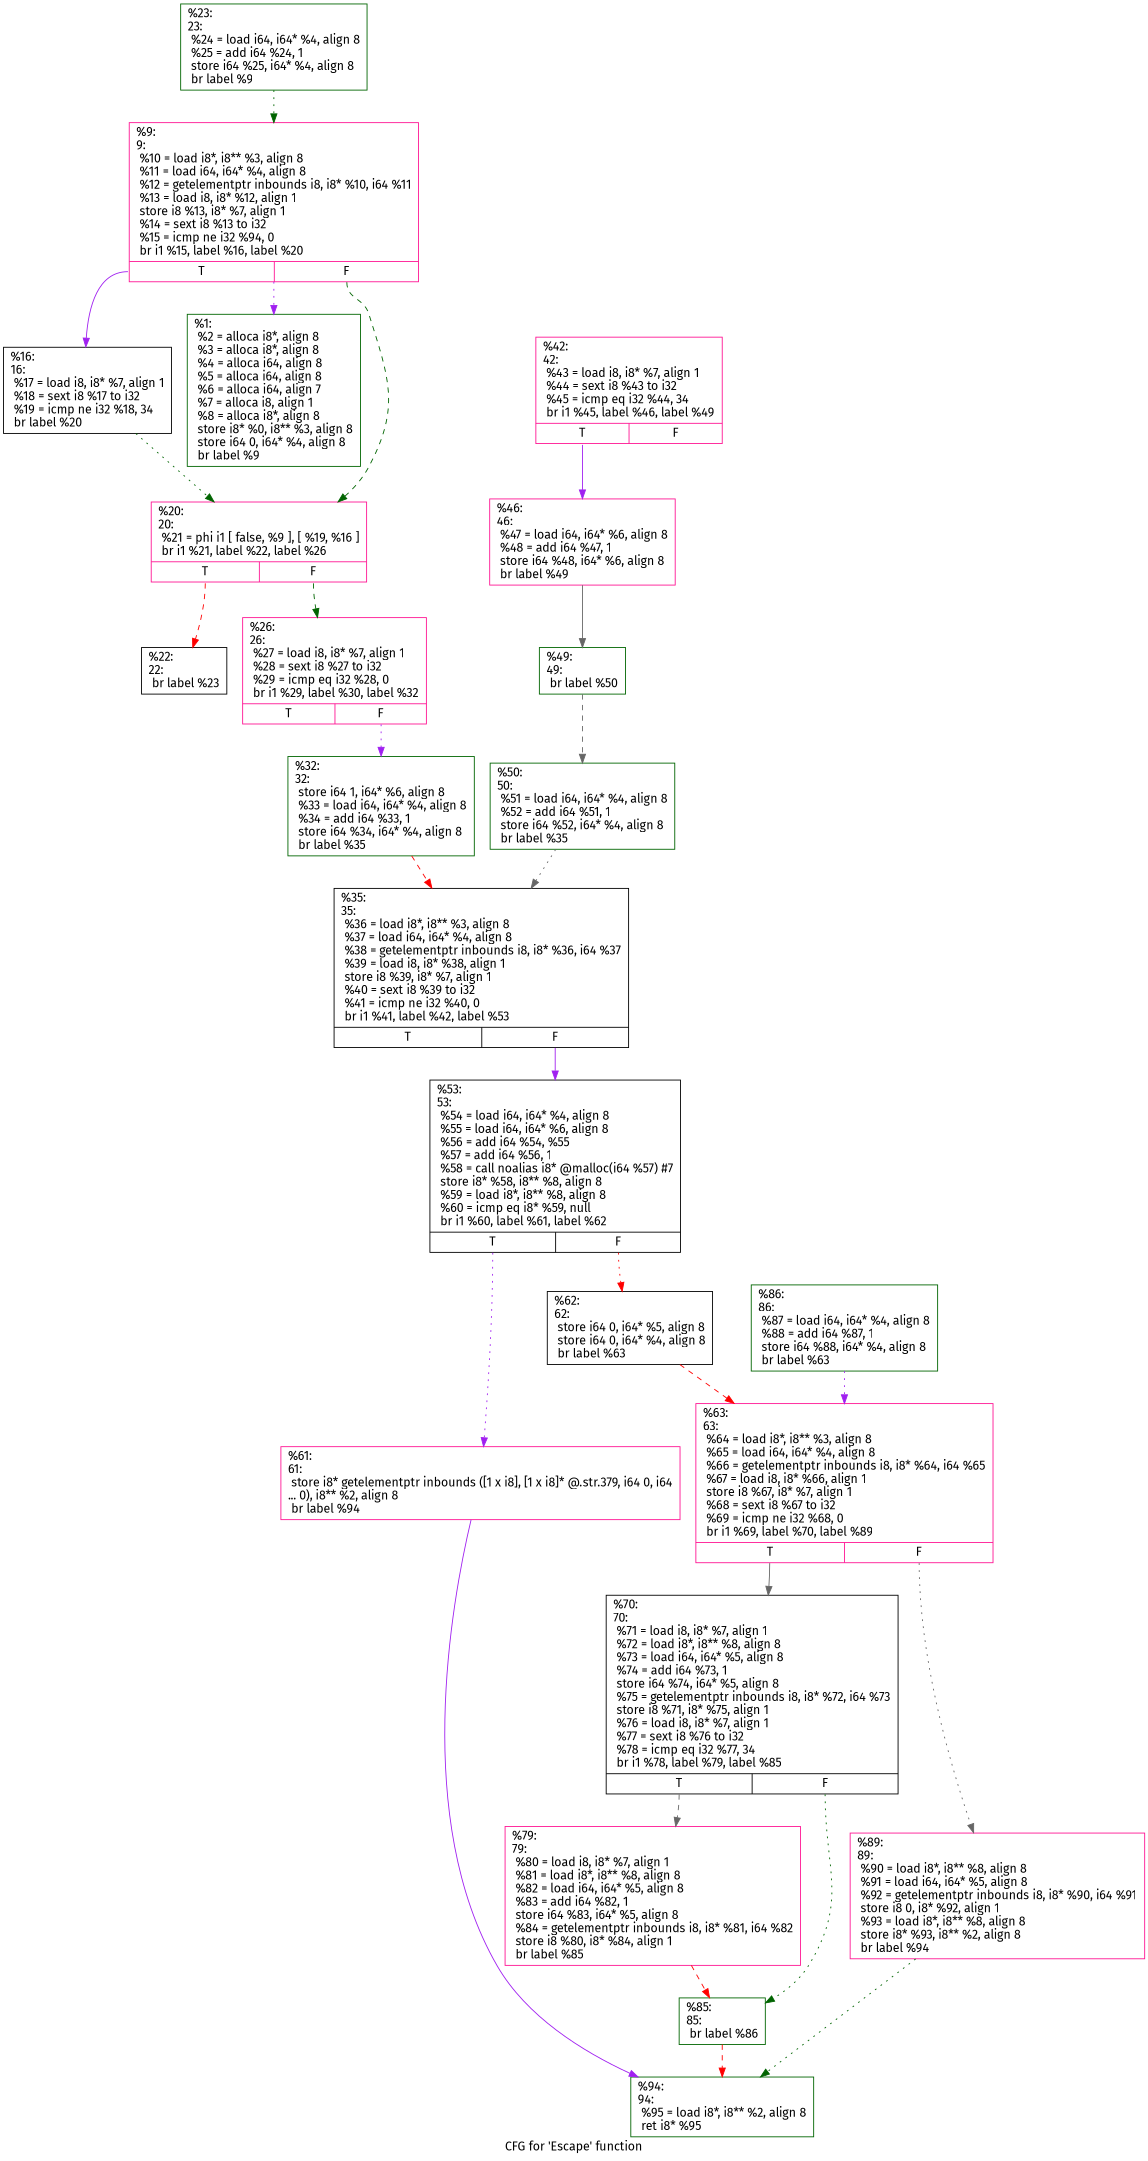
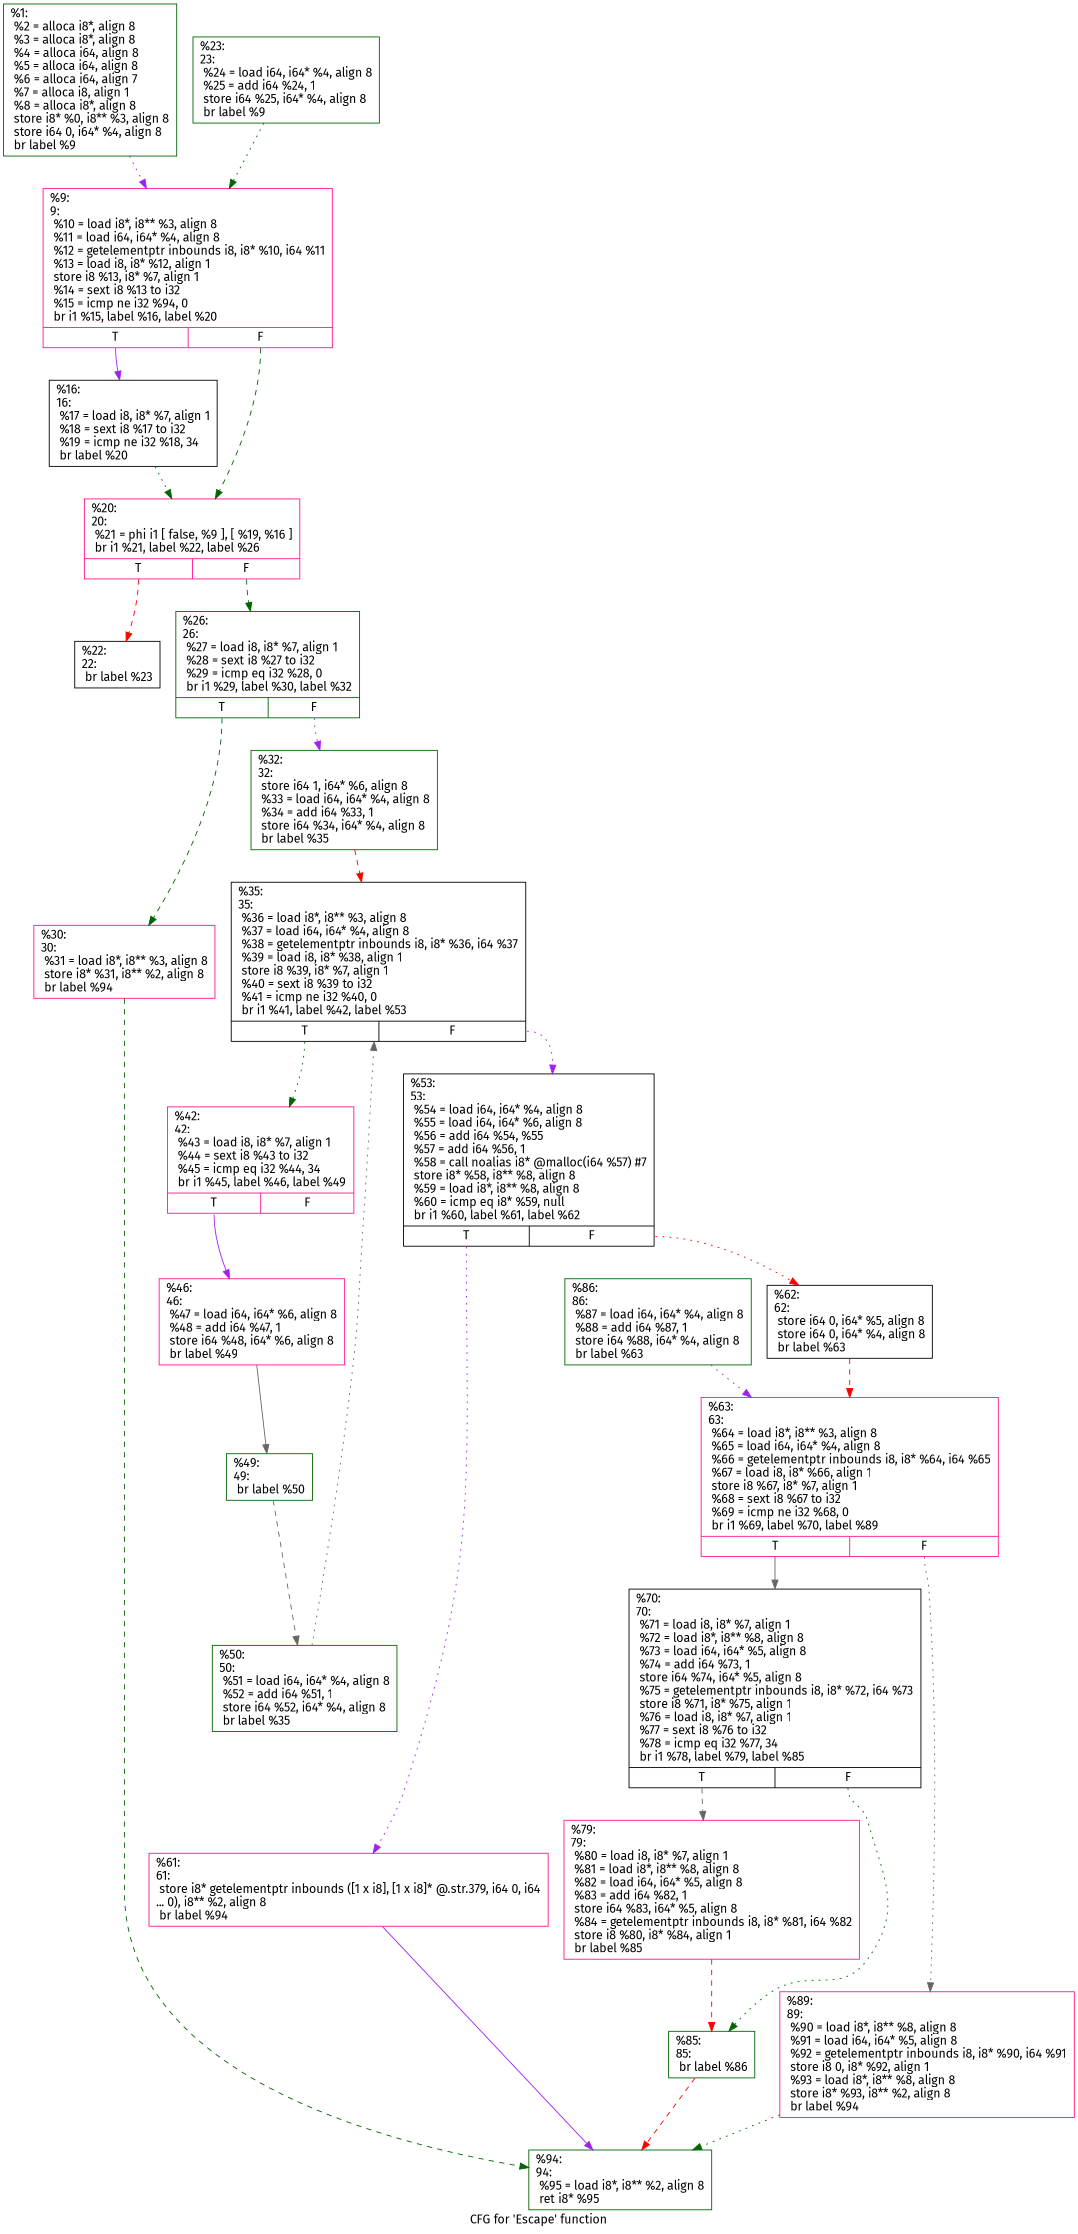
edge "%9:" -> "%1:": reversed
node "%26:": color deeppink -> darkgreen
node "%30:": added
edge "%35:" -> "%53:": style solid -> dotted
edge "%35:" -> "%42:": added
